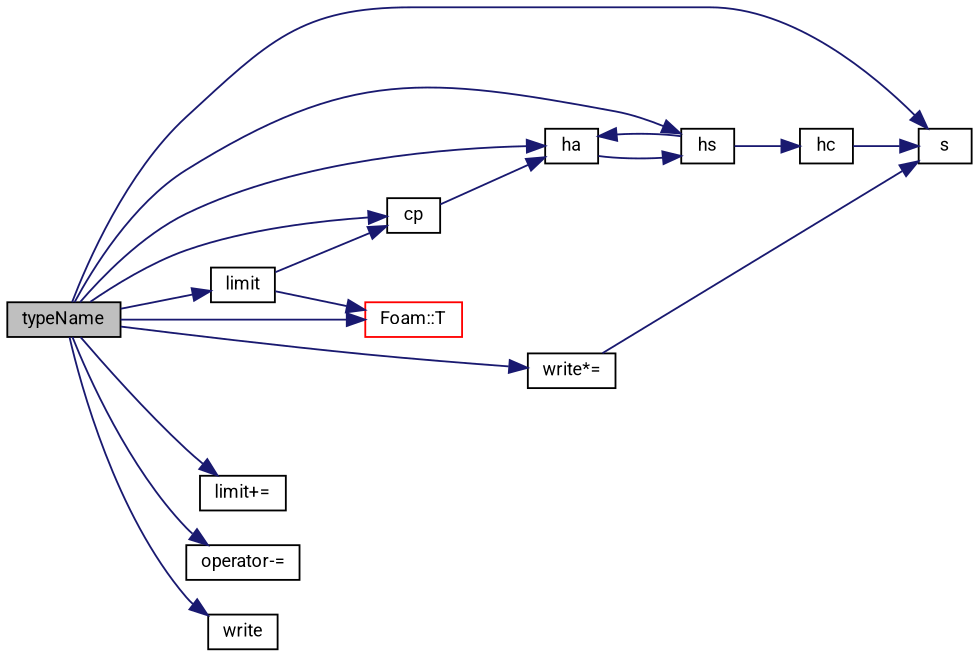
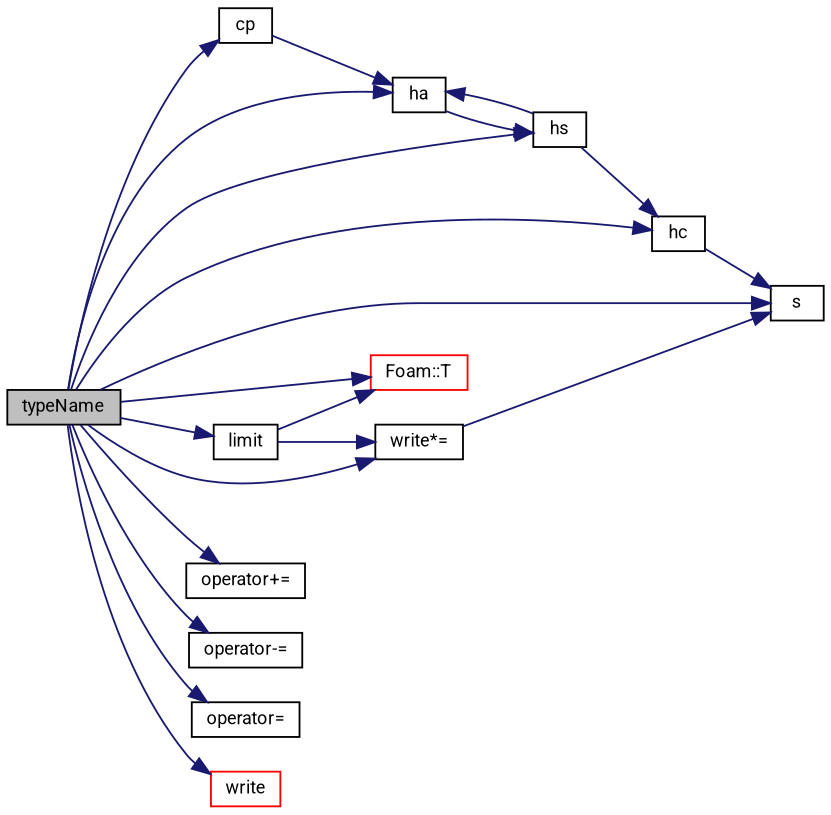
edge "typeName" -> "hc": added
edge "limit" -> "cp": now "limit" -> "write*="
node "limit+=": label "limit+=" -> "operator+="
node "write": color black -> red
node "operator=": added
